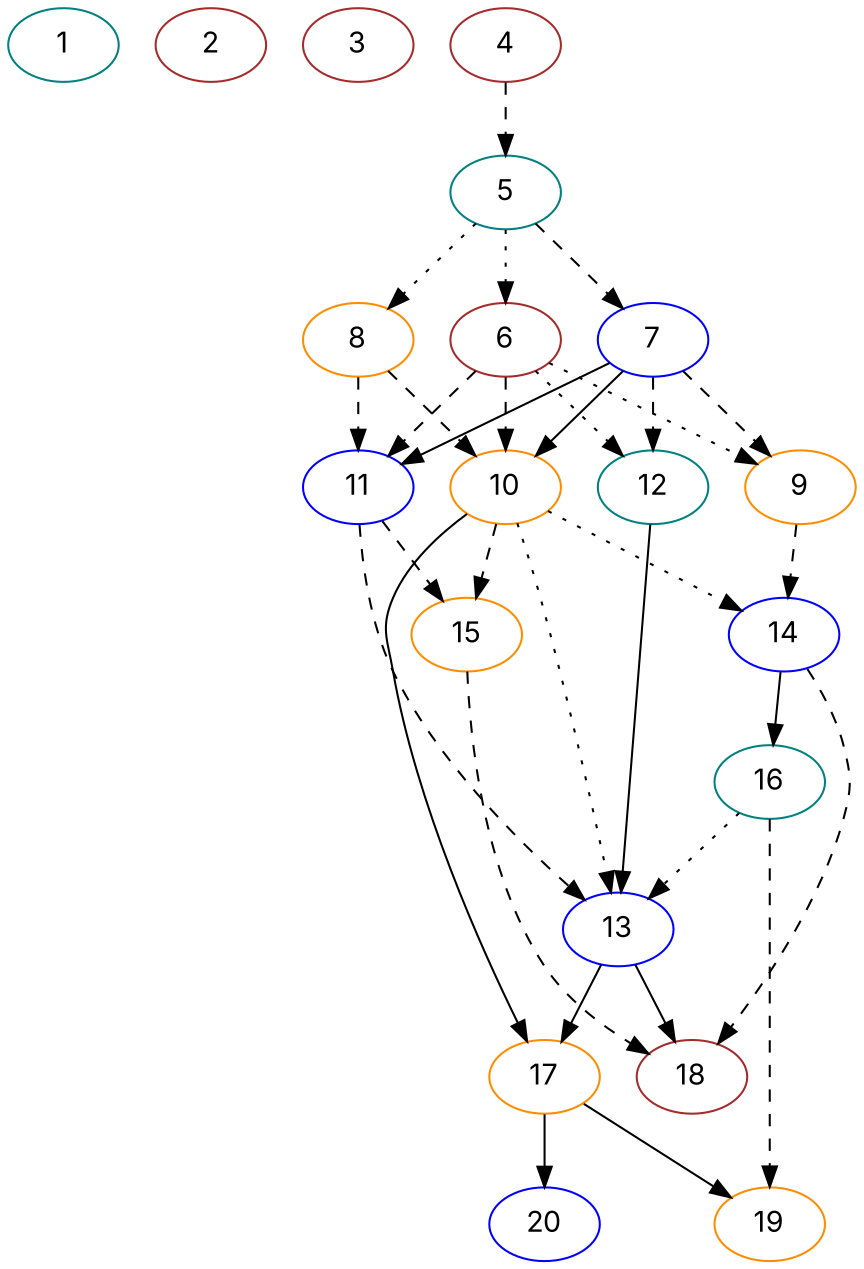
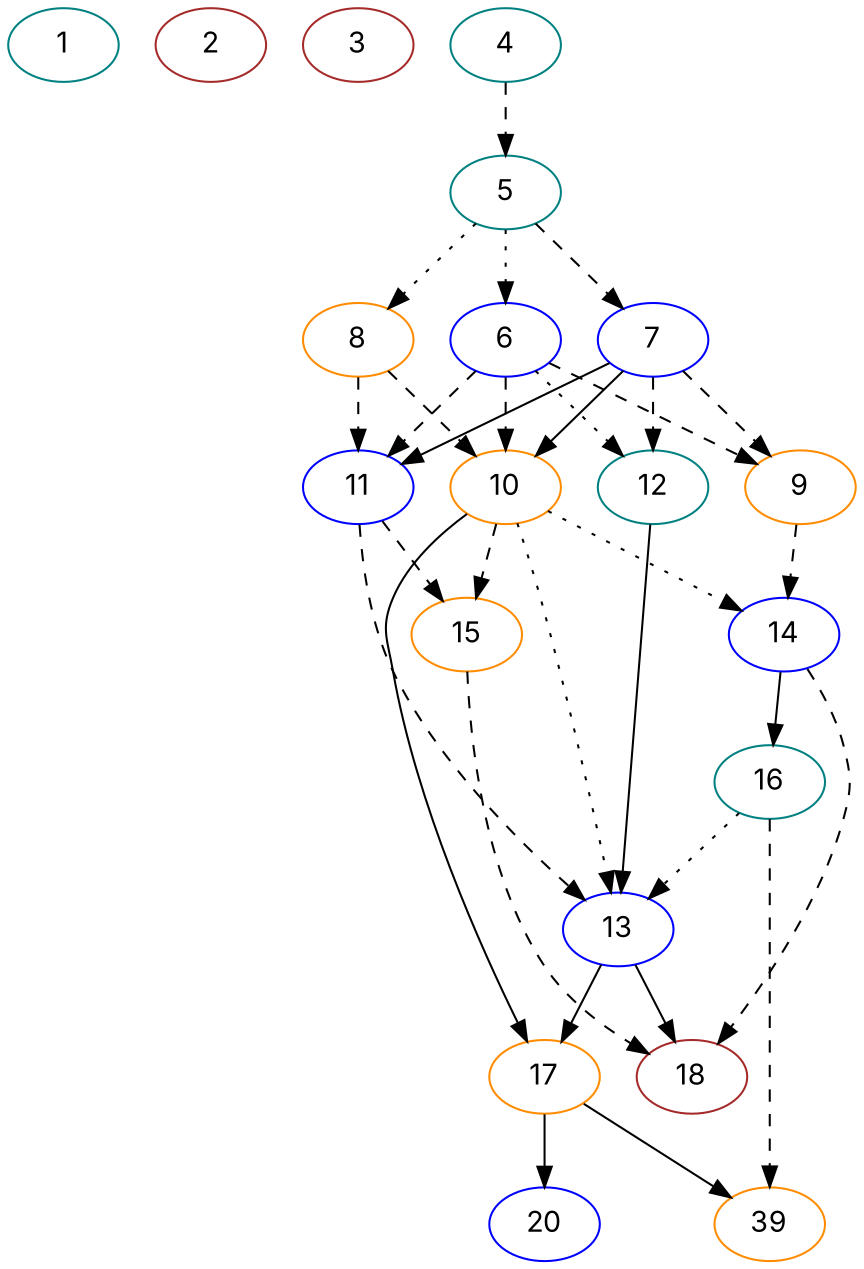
node "4": color brown -> teal
node "6": color brown -> blue
edge "6" -> "9": style dotted -> dashed
node "19": label "19" -> "39"
